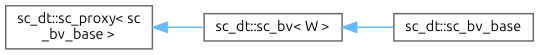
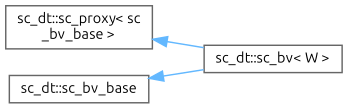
edge "sc_dt::sc_bv_base" -> "sc_dt::sc_bv< W >": reversed
